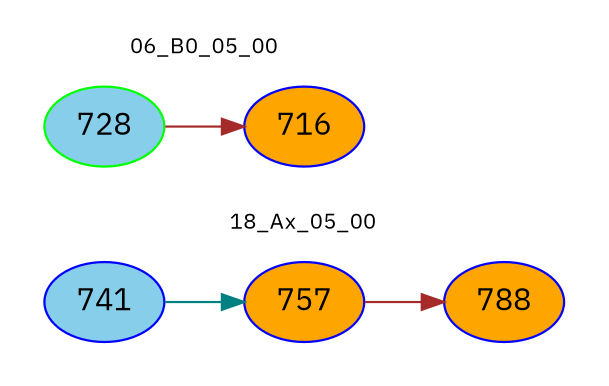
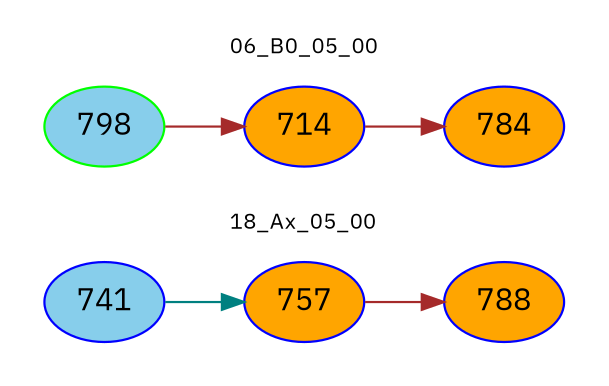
node "728": label "728" -> "798"
node "716": label "716" -> "714"
node "784": added
